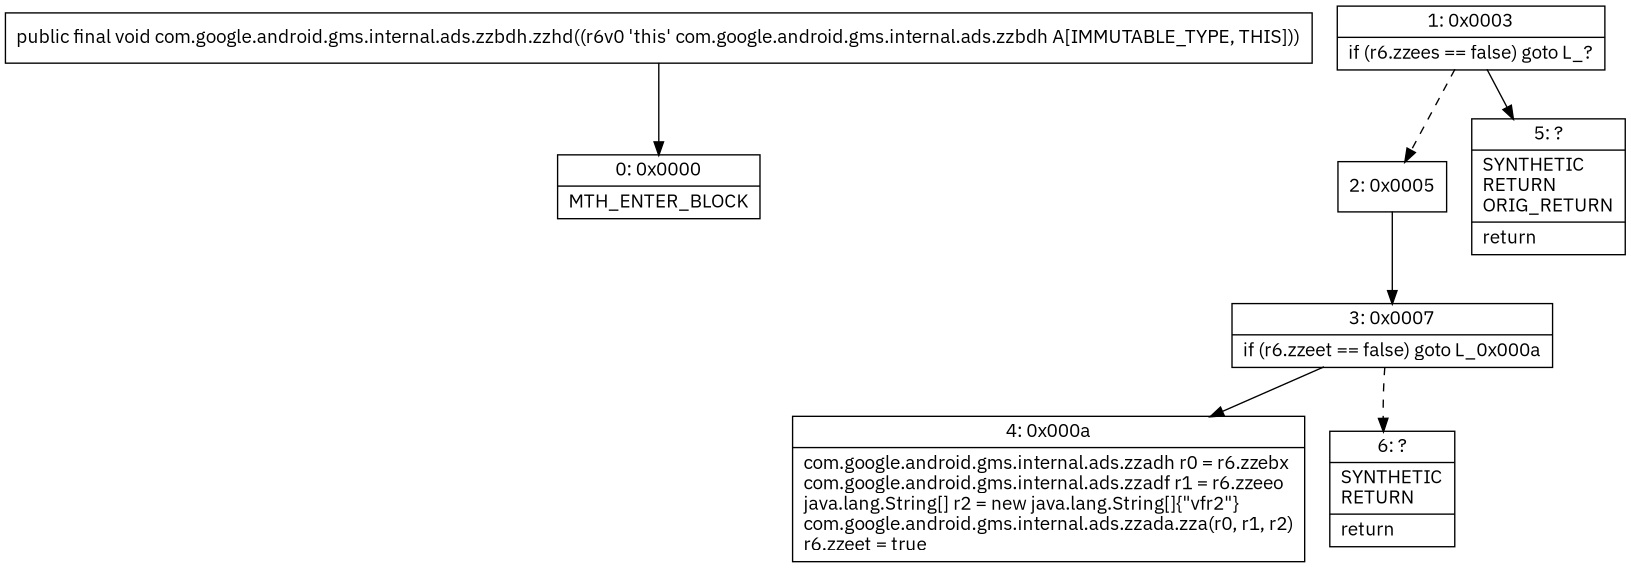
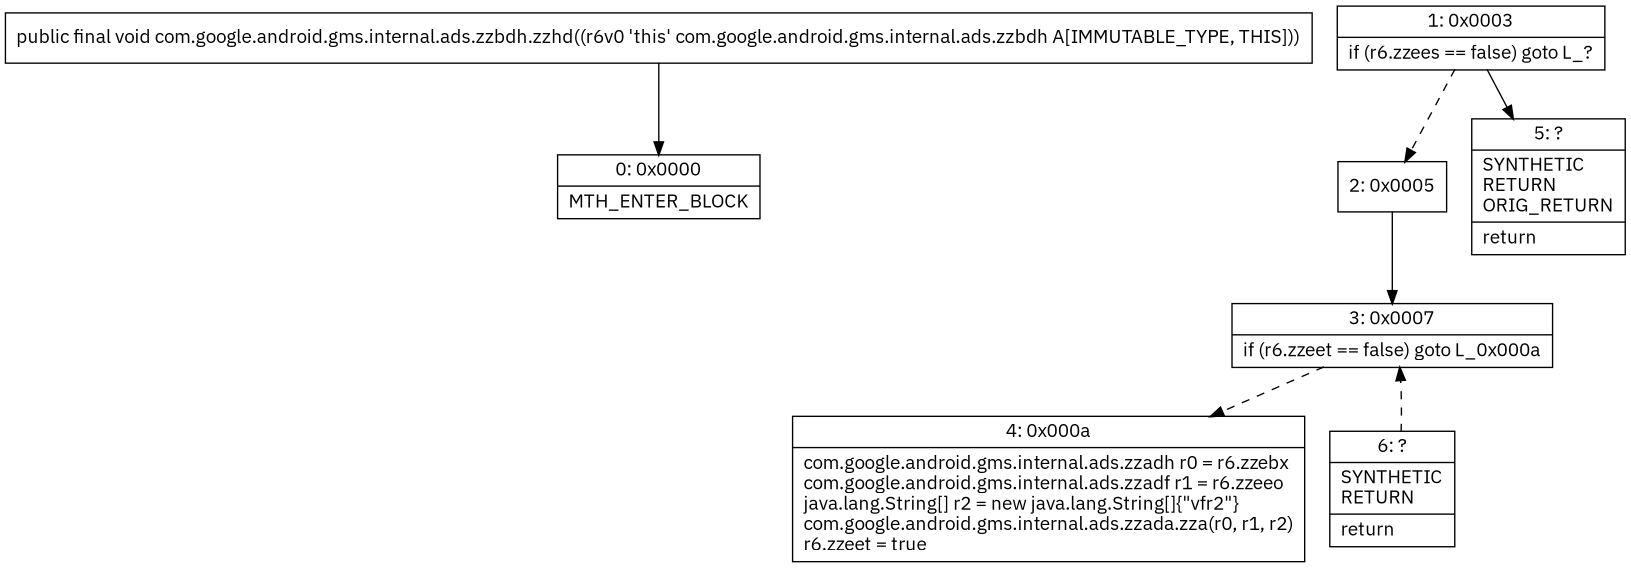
edge "3: 0x0007" -> "4: 0x000a": style solid -> dashed
edge "3: 0x0007" -> "6: ?": reversed
